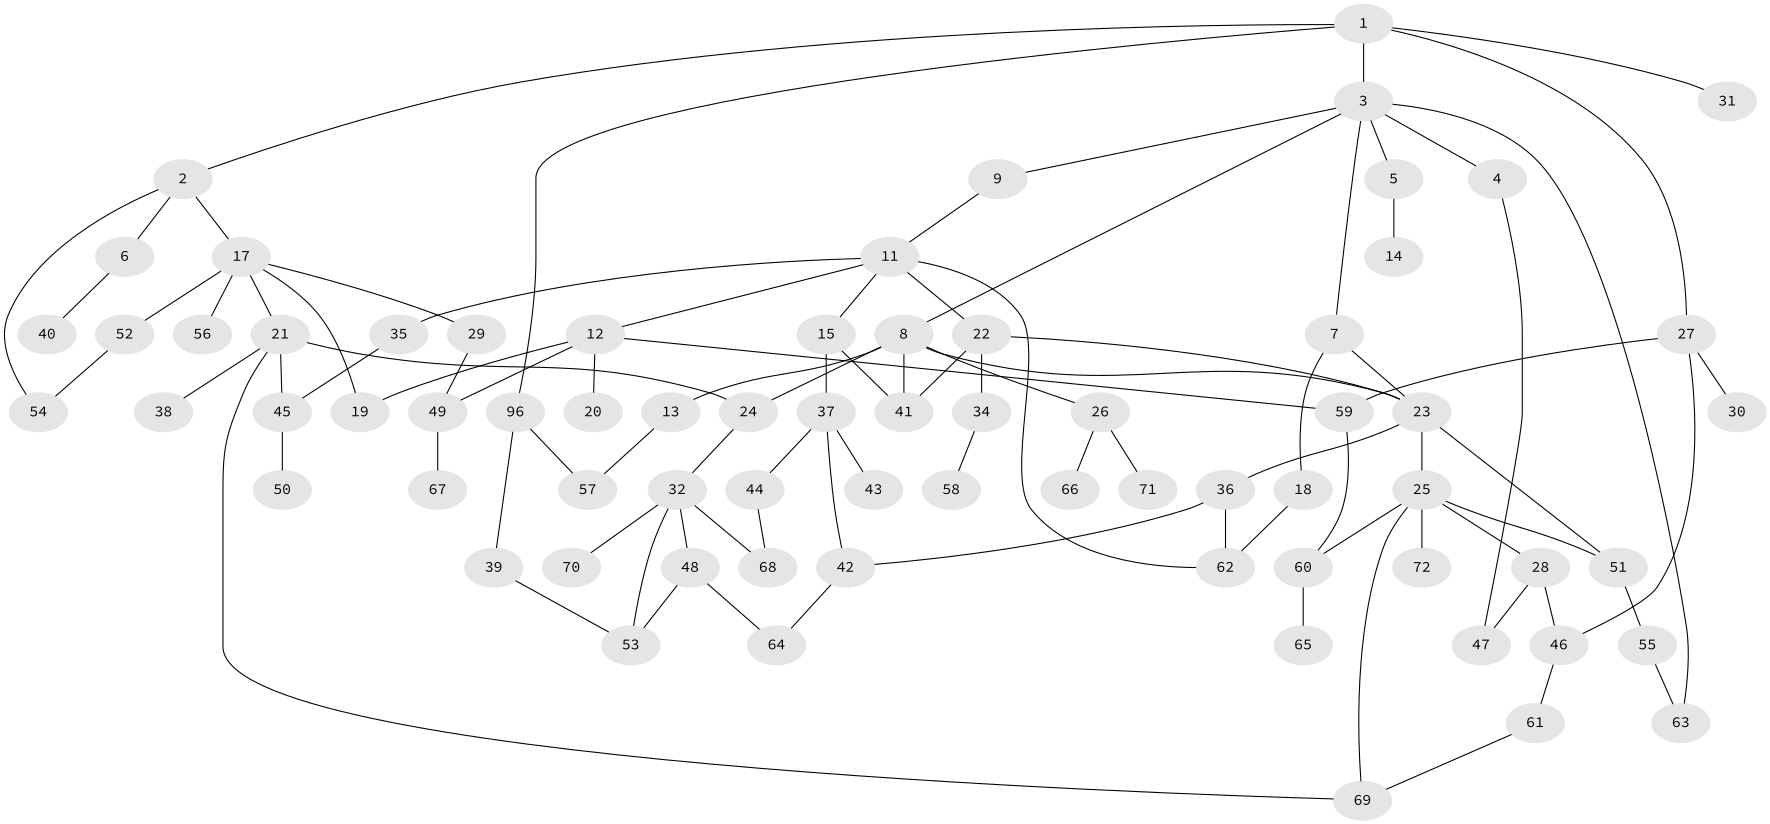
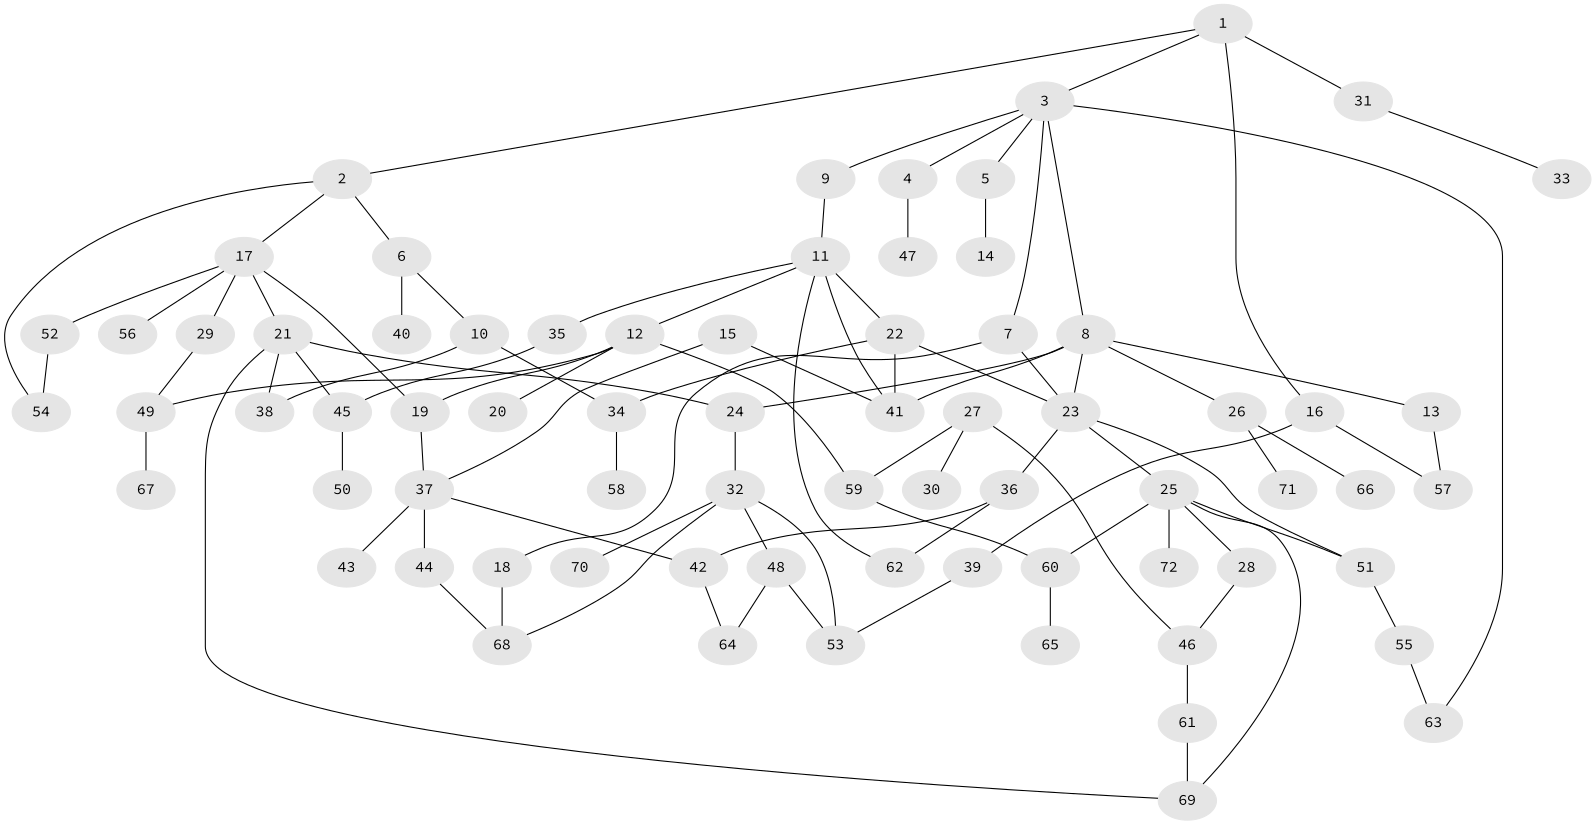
edge "1" -- "27": removed
node "33": added
edge "11" -- "15": now "11" -- "41"
node "10": added
node "96": label "96" -> "16"
edge "19" -- "37": added
edge "18" -- "62": now "18" -- "68"
edge "28" -- "47": removed
